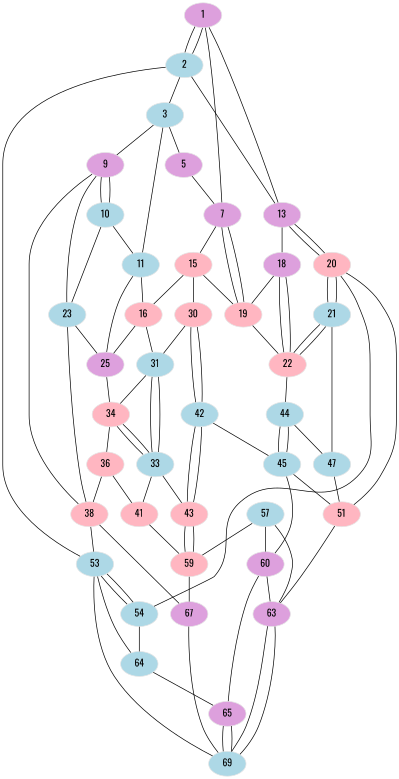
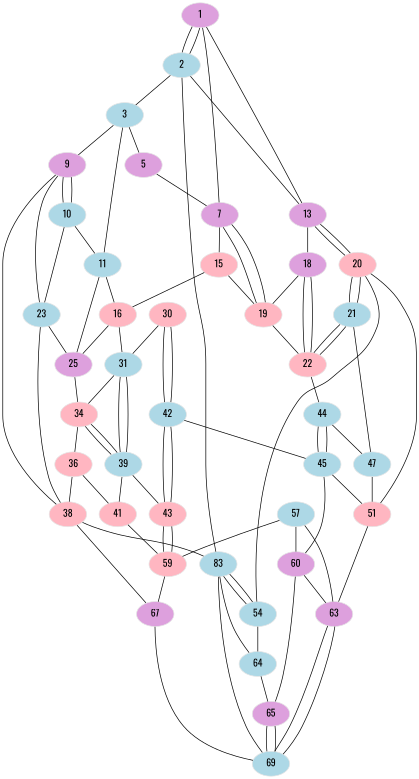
edge "15" -- "30": removed
node "33": label "33" -> "39"
node "53": label "53" -> "83"
